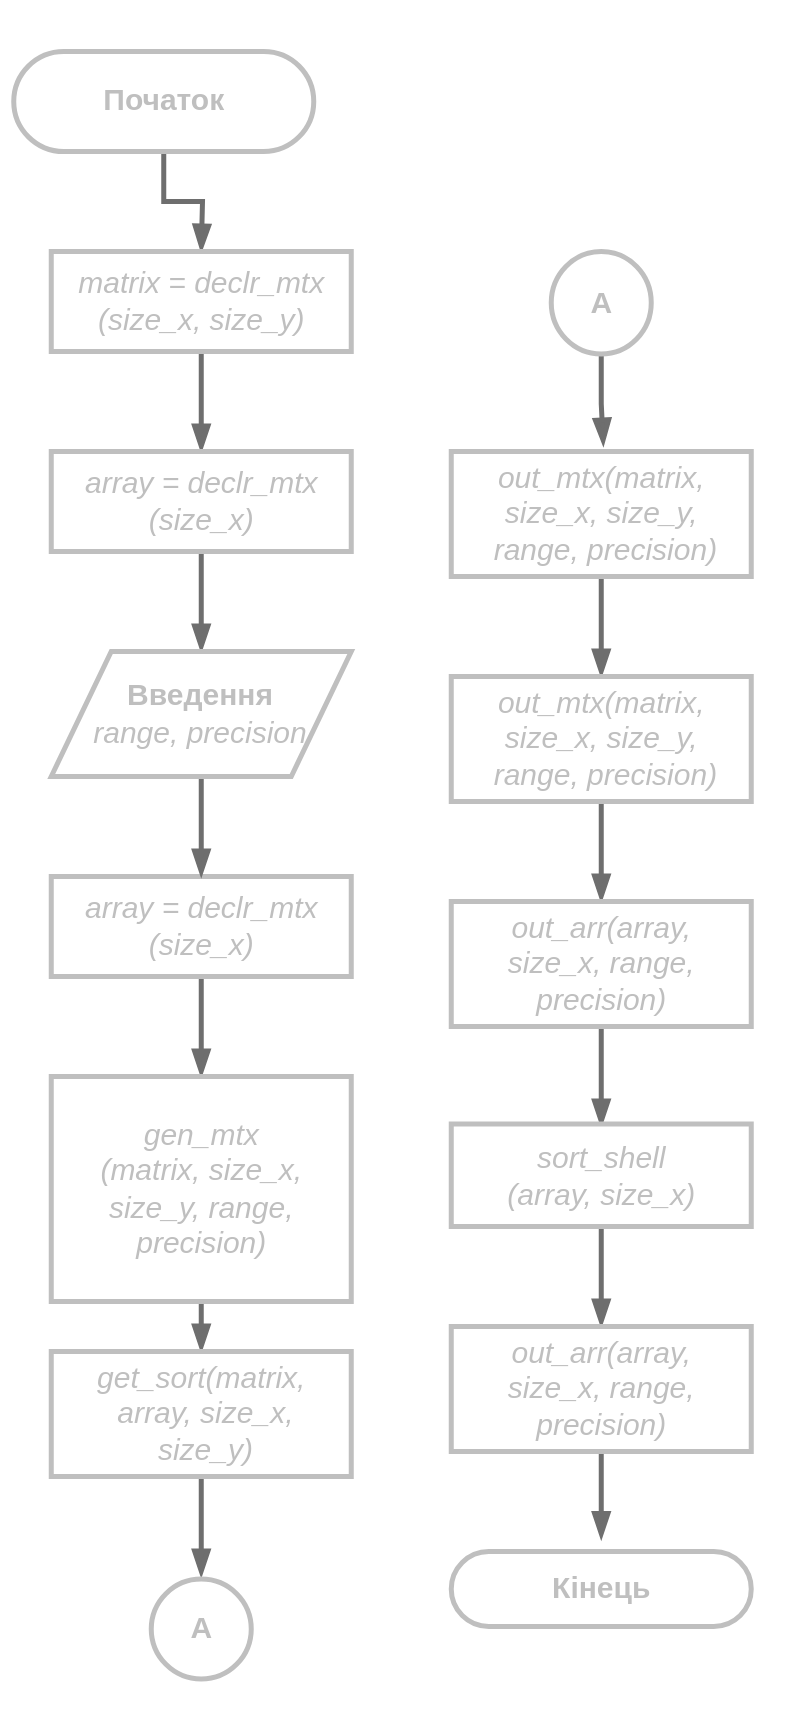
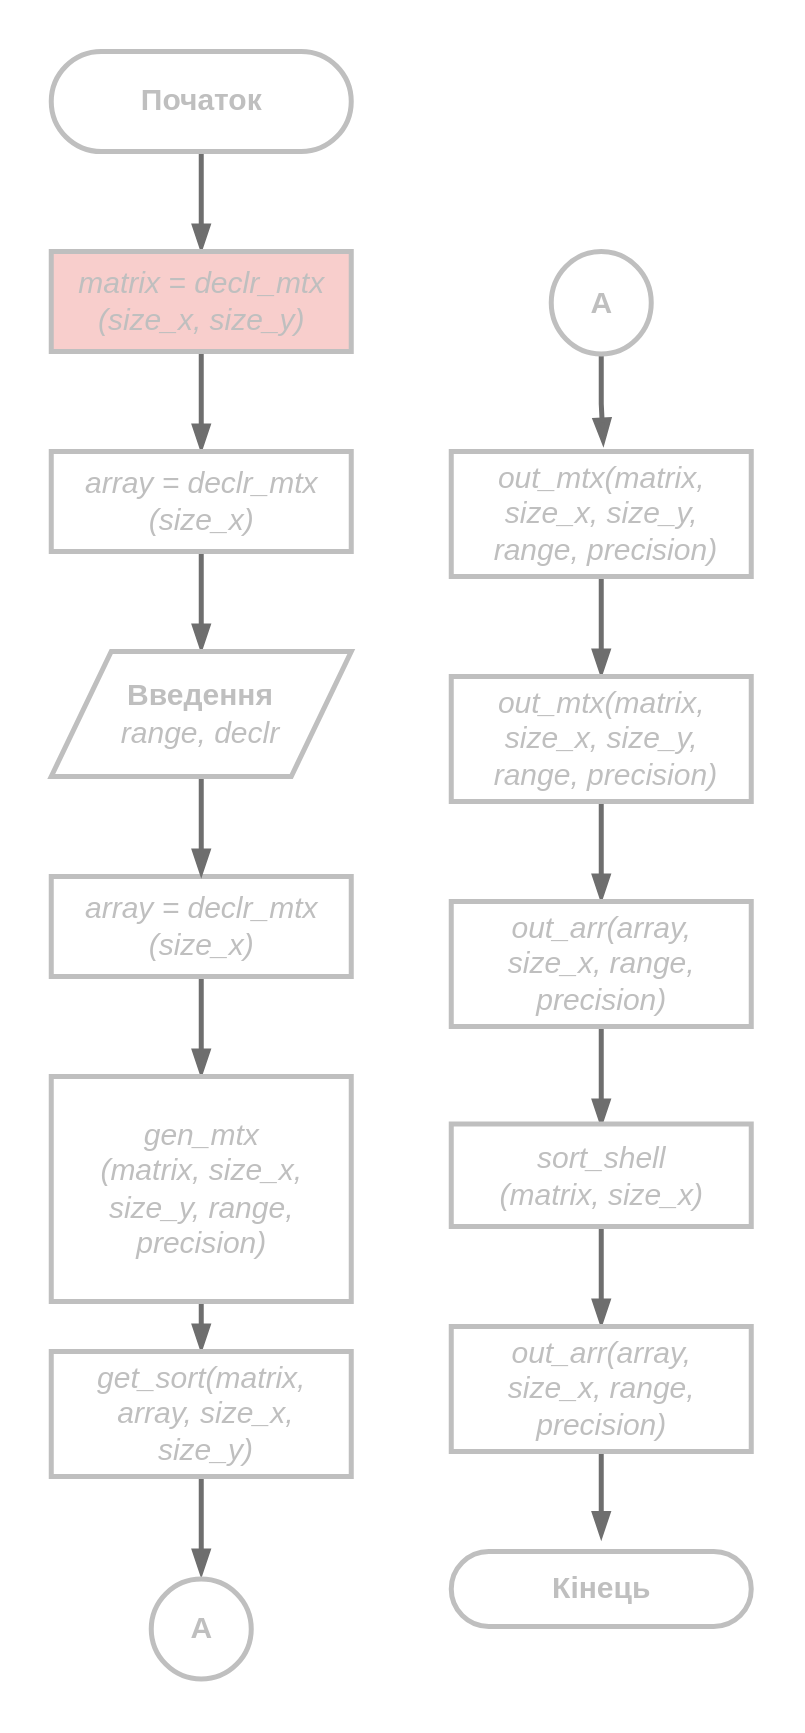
node "Початок": moved (164, 101) -> (201, 101)
node "matrix = declr_mtx (size_x, size_y)": fillcolor #ffffff -> #f8cecc
node "Введення range, precision": label "Введення range, precision" -> "Введення range, declr"
node "sort_shell (array, size_x)": label "sort_shell (array, size_x)" -> "sort_shell (matrix, size_x)"
